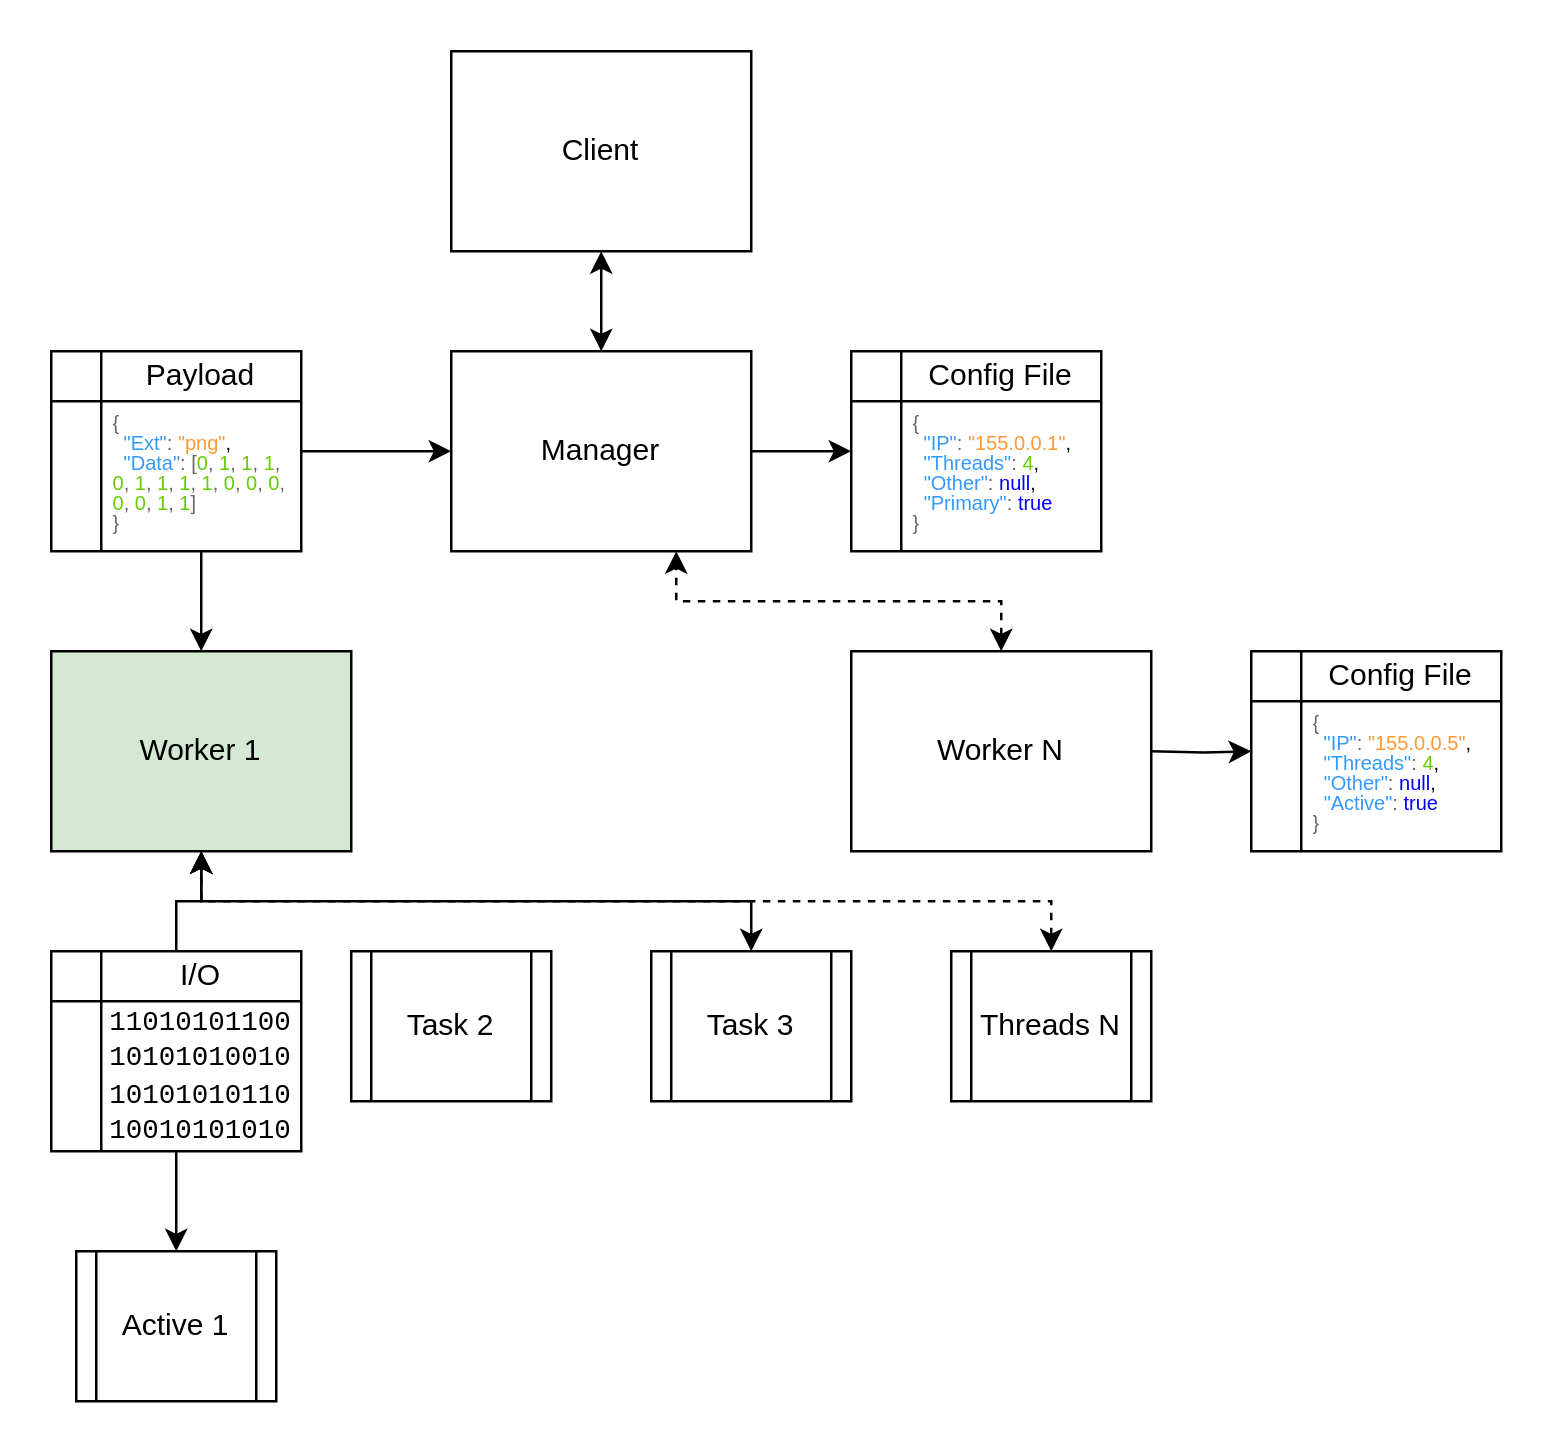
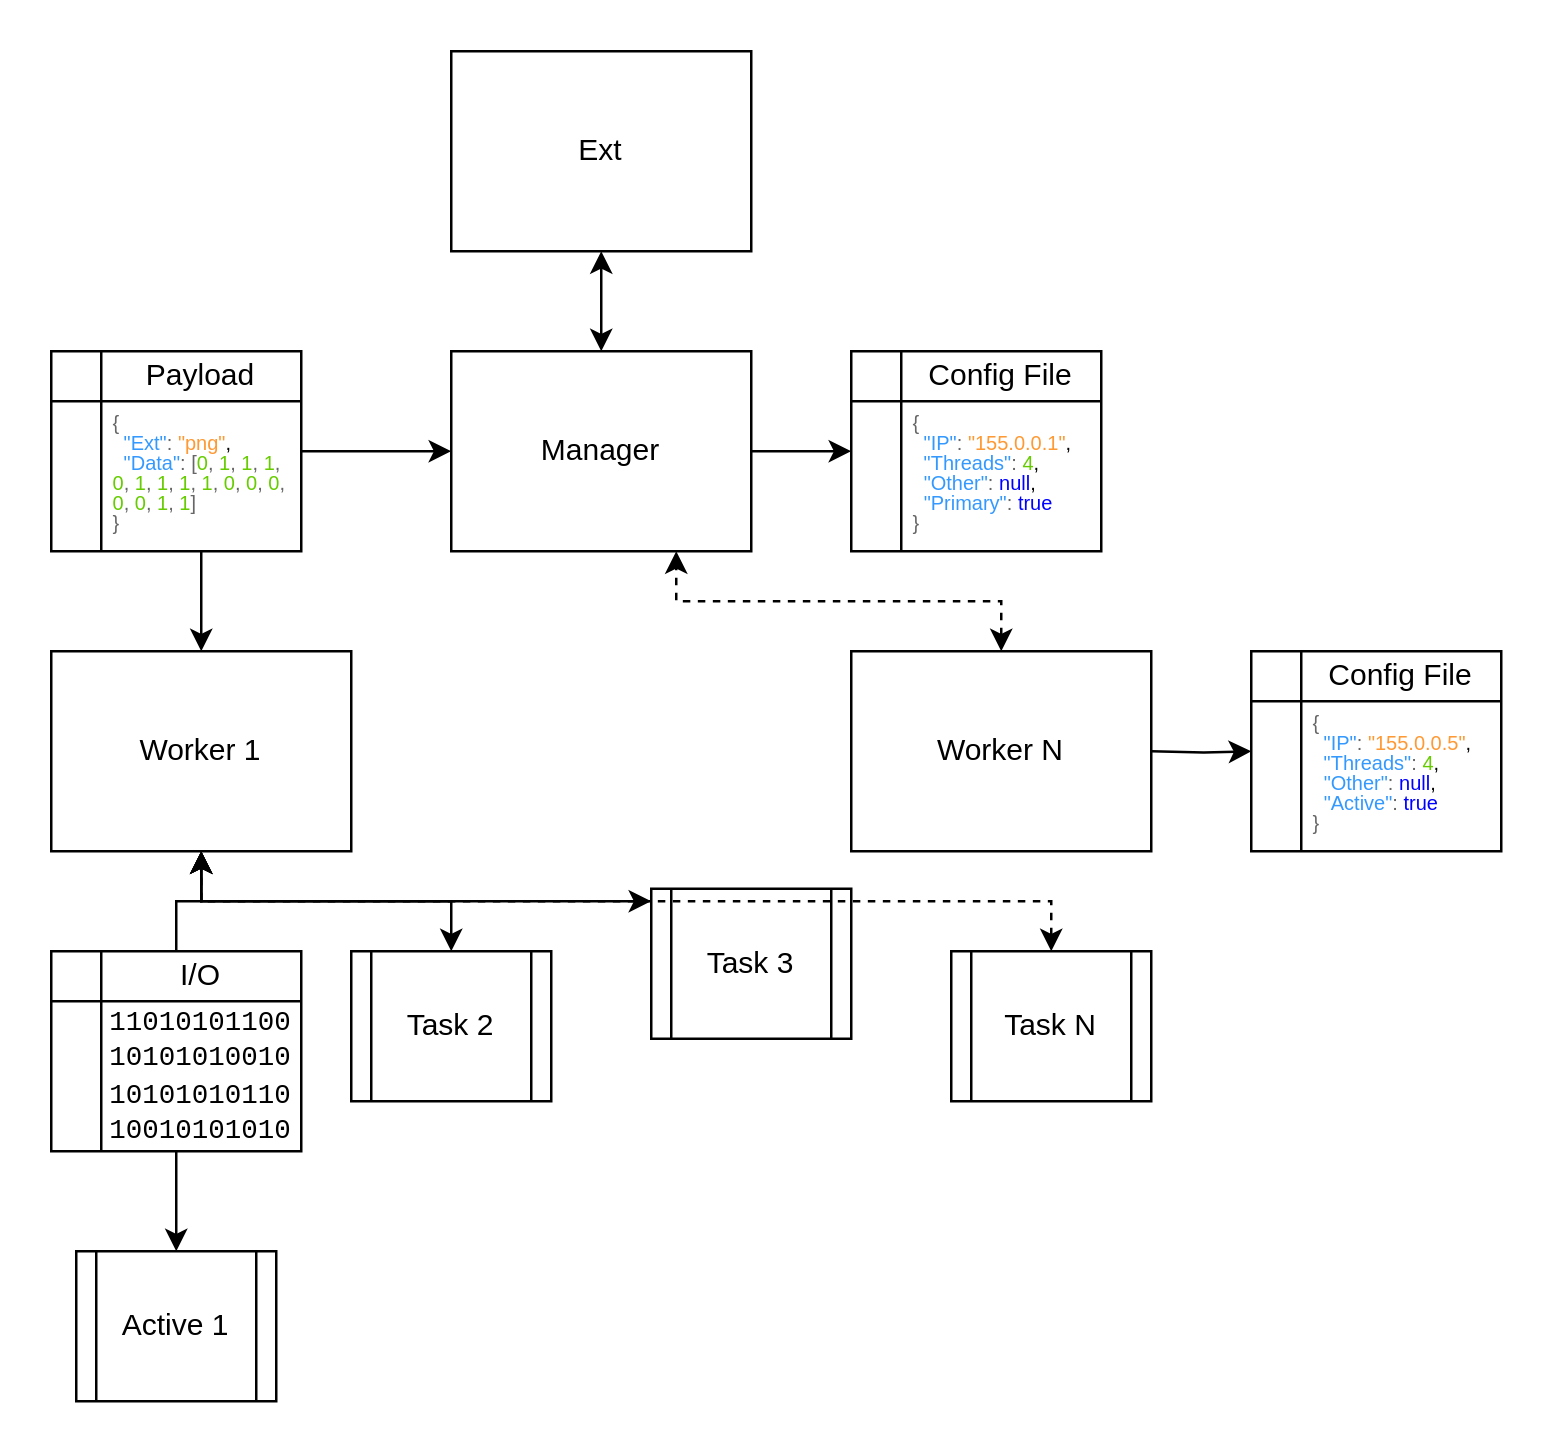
node "Client": label "Client" -> "Ext"
node "Worker 1": fillcolor #d5e8d4 -> #ffffff
edge "Worker 1" -- "Task 2": added
node "Task 3": moved (751, 1026) -> (751, 964)
node "Threads N": label "Threads N" -> "Task N"
